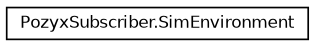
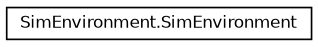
node "PozyxSubscriber.SimEnvironment": label "PozyxSubscriber.SimEnvironment" -> "SimEnvironment.SimEnvironment"
